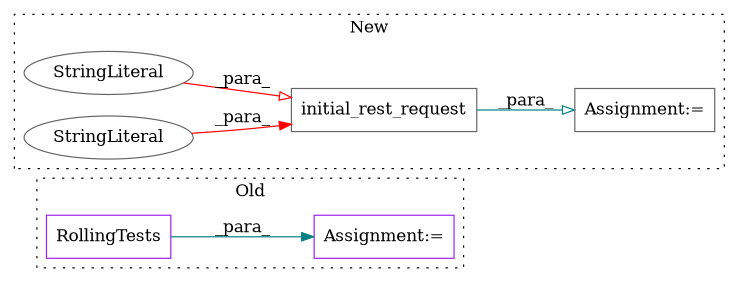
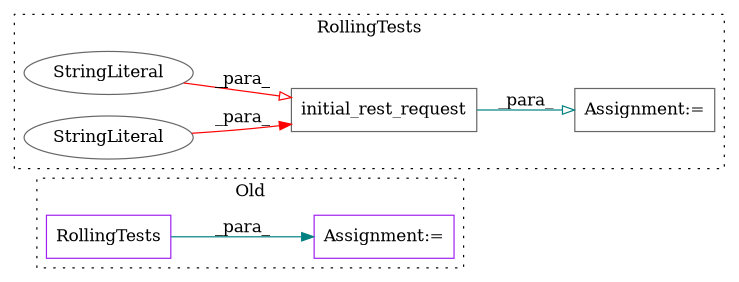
cluster "New": label "New" -> "RollingTests"
